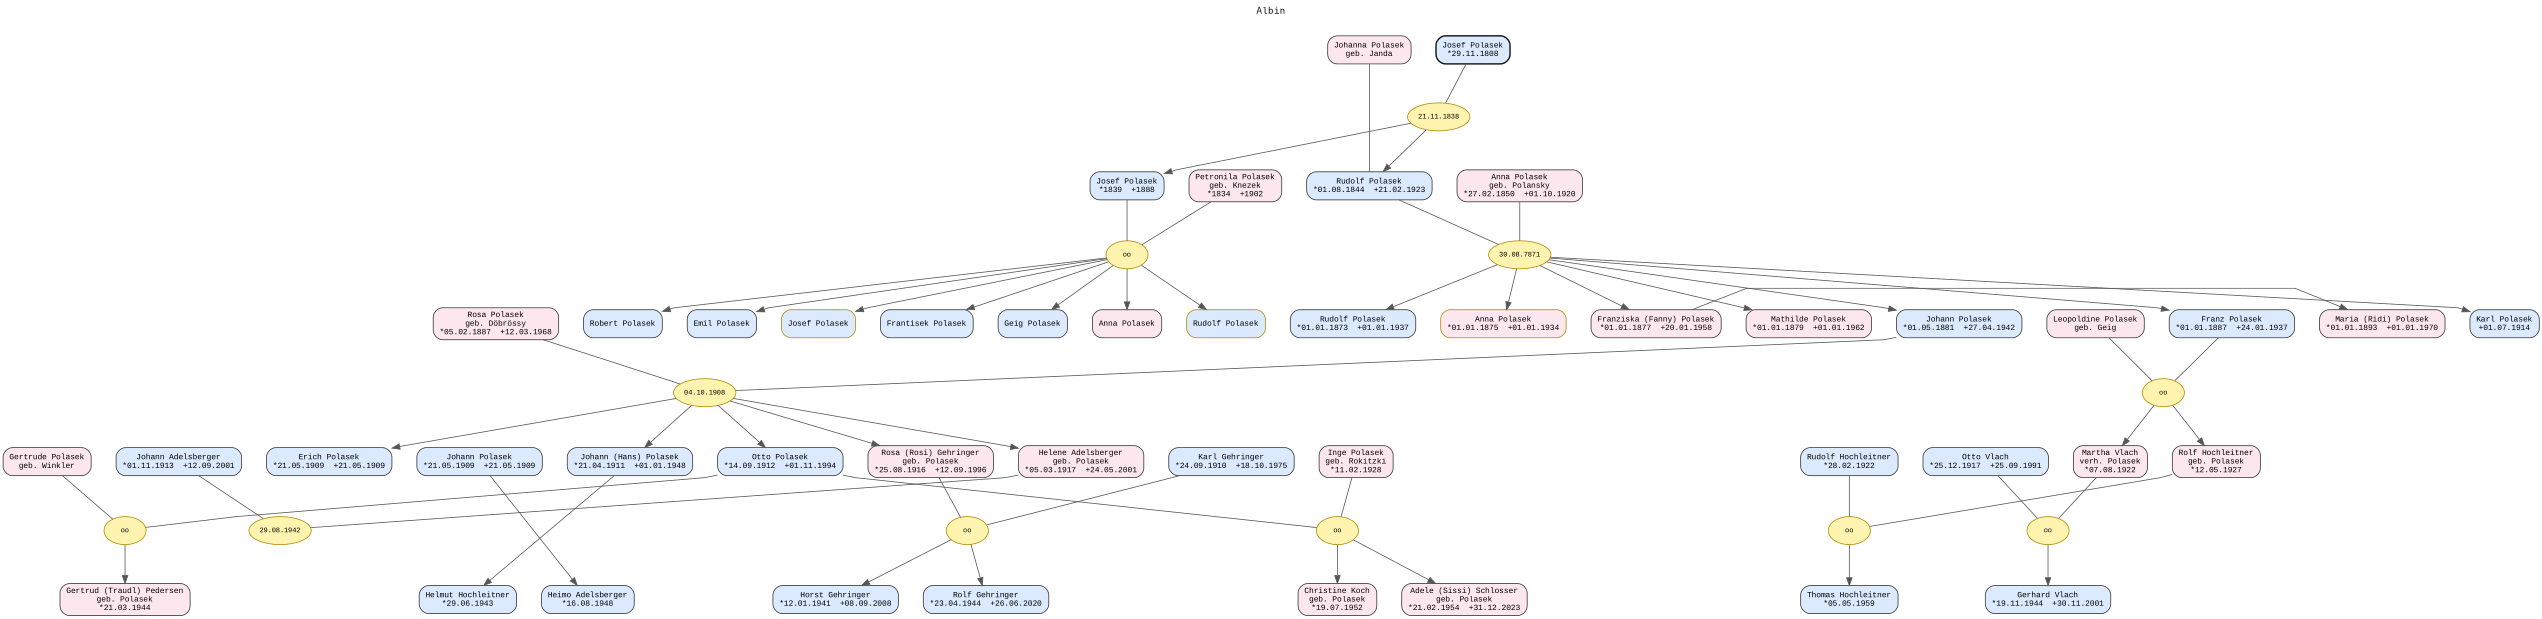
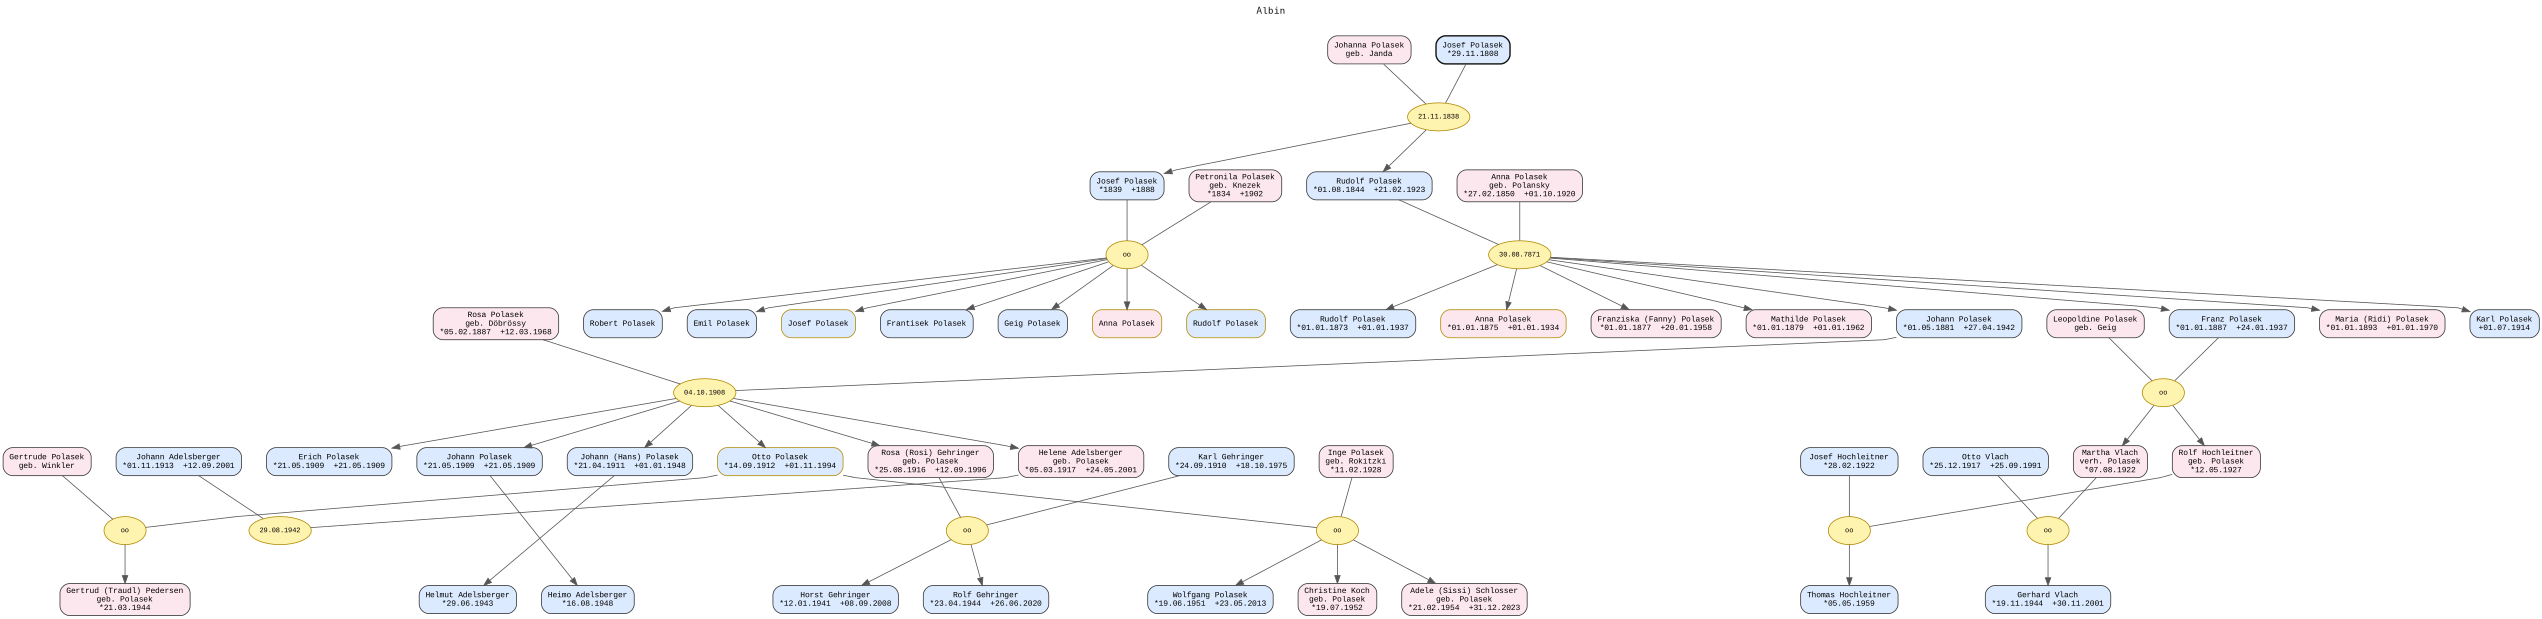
edge "Johanna Polasek geb. Janda" -- "Rudolf Polasek *01.08.1844  +21.02.1923": now "Johanna Polasek geb. Janda" -- "21.11.1838"
edge "Franziska (Fanny) Polasek *01.01.1877  +20.01.1958" -> "Maria (Ridi) Polasek *01.01.1893  +01.01.1970": now "30.08.7871" -> "Maria (Ridi) Polasek *01.01.1893  +01.01.1970"
node "Anna Polasek": color #333333 -> #b08900
edge "04.10.1908" -> "Johann Polasek *21.05.1909  +21.05.1909": added
node "Otto Polasek *14.09.1912  +01.11.1994": color #333333 -> #b08900
node "Rudolf Hochleitner *28.02.1922": label "Rudolf Hochleitner *28.02.1922" -> "Josef Hochleitner *28.02.1922"
node "Helmut Hochleitner *29.06.1943": label "Helmut Hochleitner *29.06.1943" -> "Helmut Adelsberger *29.06.1943"
node "Wolfgang Polasek *19.06.1951  +23.05.2013": added
